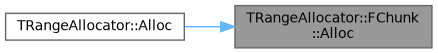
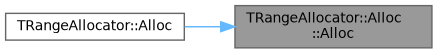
node "TRangeAllocator::FChunk ::Alloc": label "TRangeAllocator::FChunk ::Alloc" -> "TRangeAllocator::Alloc ::Alloc"
